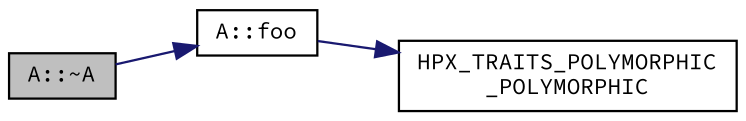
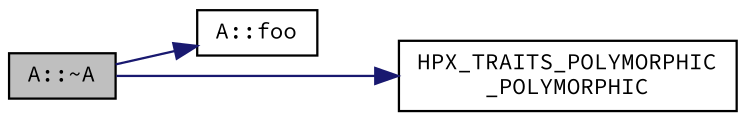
edge "A::foo" -> "HPX_TRAITS_POLYMORPHIC _POLYMORPHIC": now "A::~A" -> "HPX_TRAITS_POLYMORPHIC _POLYMORPHIC"
